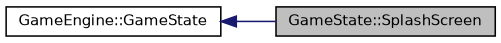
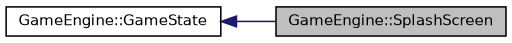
node "GameState::SplashScreen": label "GameState::SplashScreen" -> "GameEngine::SplashScreen"
